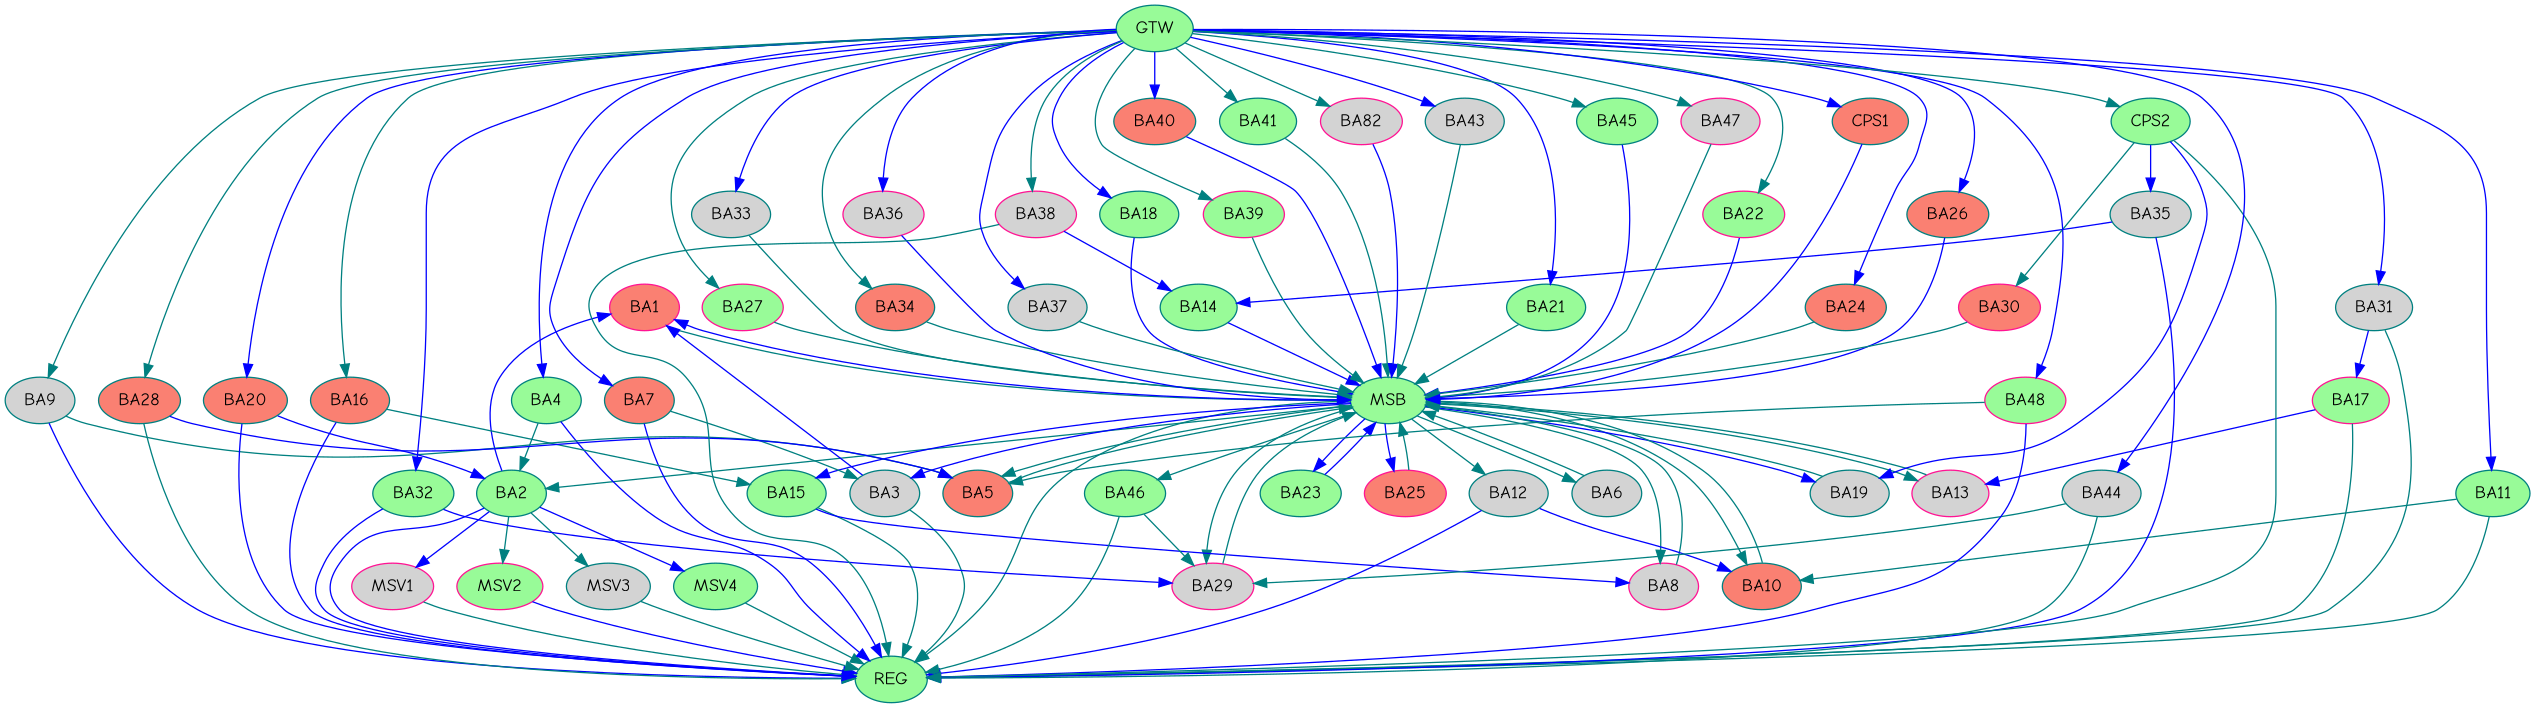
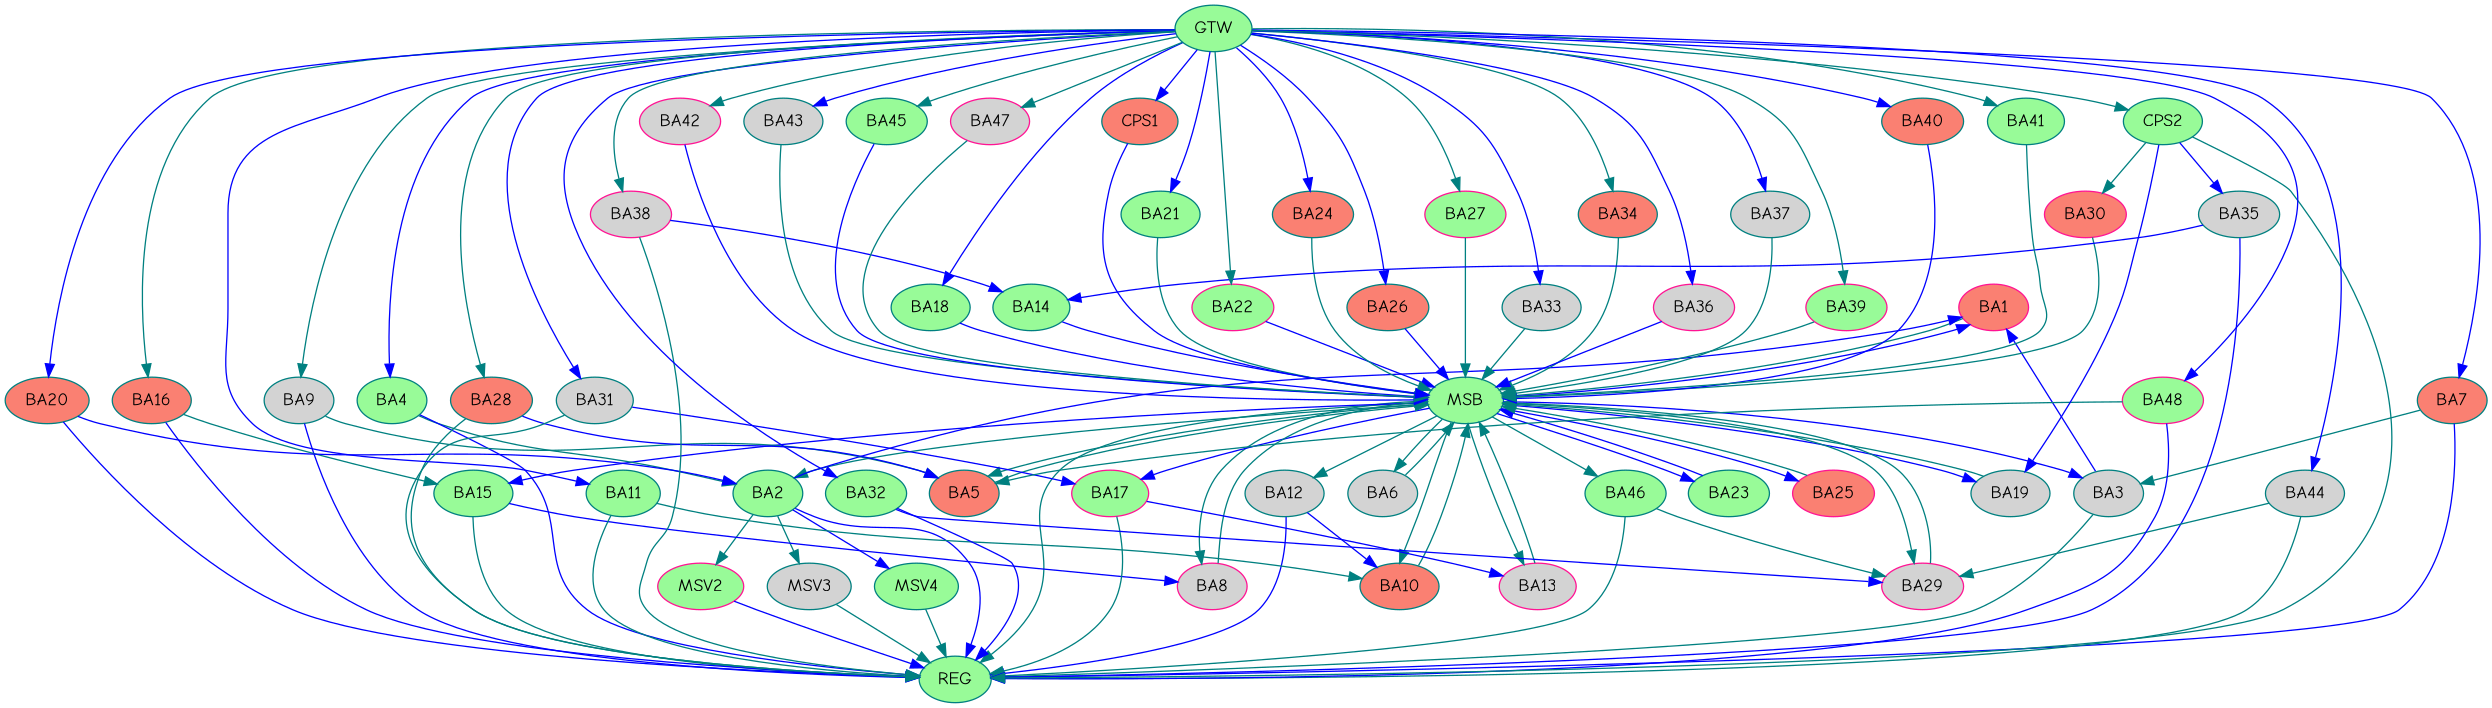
node "BA82": label "BA82" -> "BA42"
edge "MSB" -> "BA17": added
node "MSV1": removed
